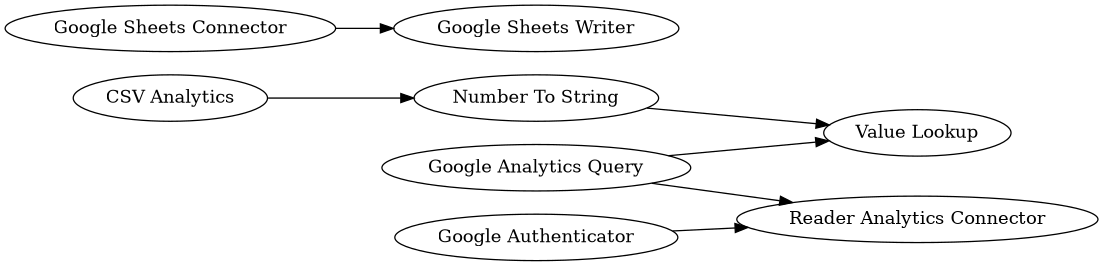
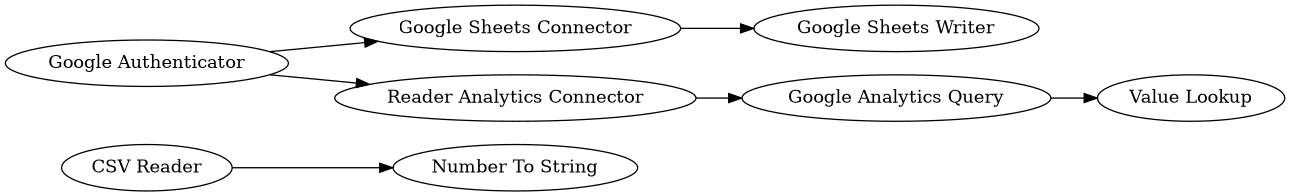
edge "Google Authenticator" -> "Google Sheets Connector": added
node "CSV Analytics": label "CSV Analytics" -> "CSV Reader"
edge "Number To String" -> "Value Lookup": removed
edge "Google Analytics Query" -> "Reader Analytics Connector": reversed
